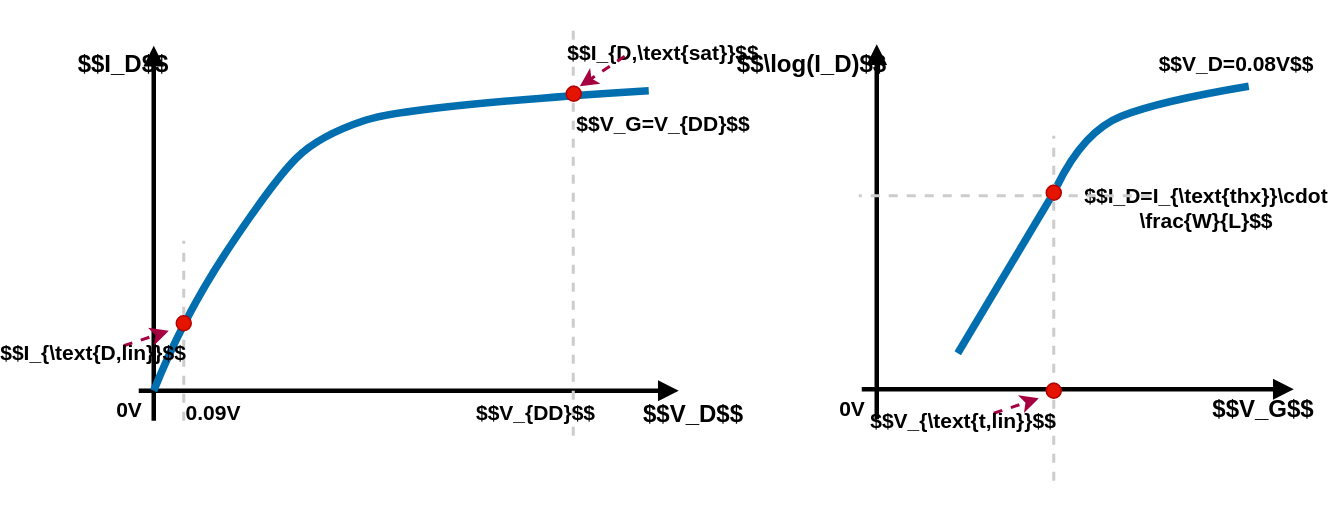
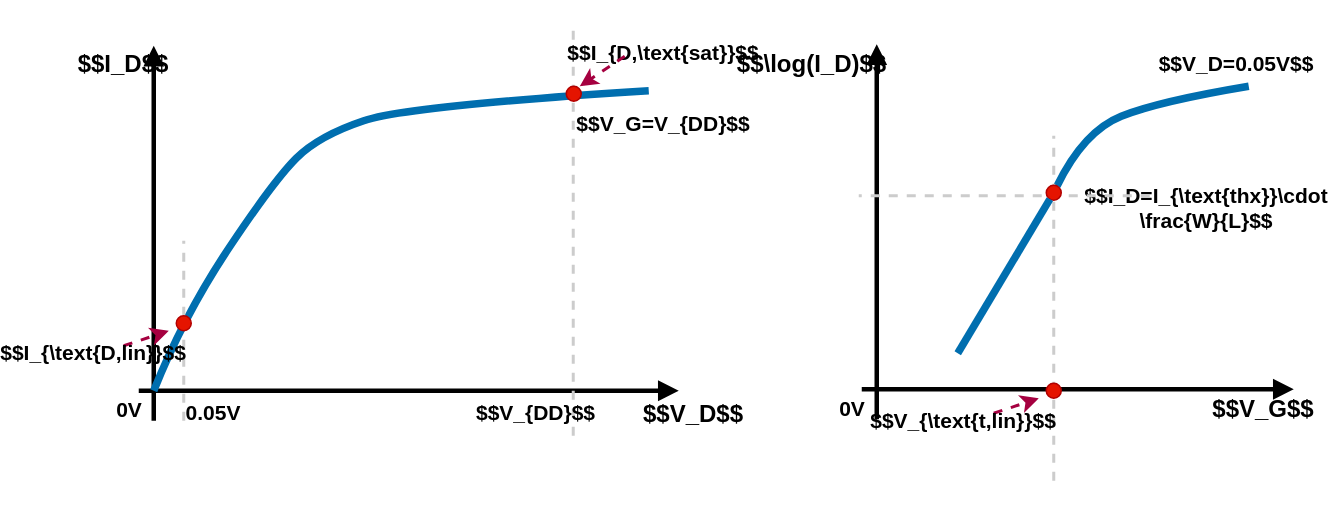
node "$$V_D=0.08V$$": label "$$V_D=0.08V$$" -> "$$V_D=0.05V$$"
node "0.09V": label "0.09V" -> "0.05V"
